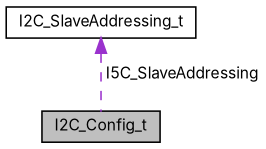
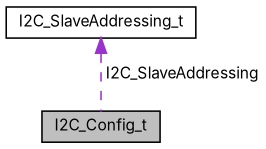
edge "I2C_Config_t" -> "I2C_SlaveAddressing_t": label " I5C_SlaveAddressing" -> " I2C_SlaveAddressing"
